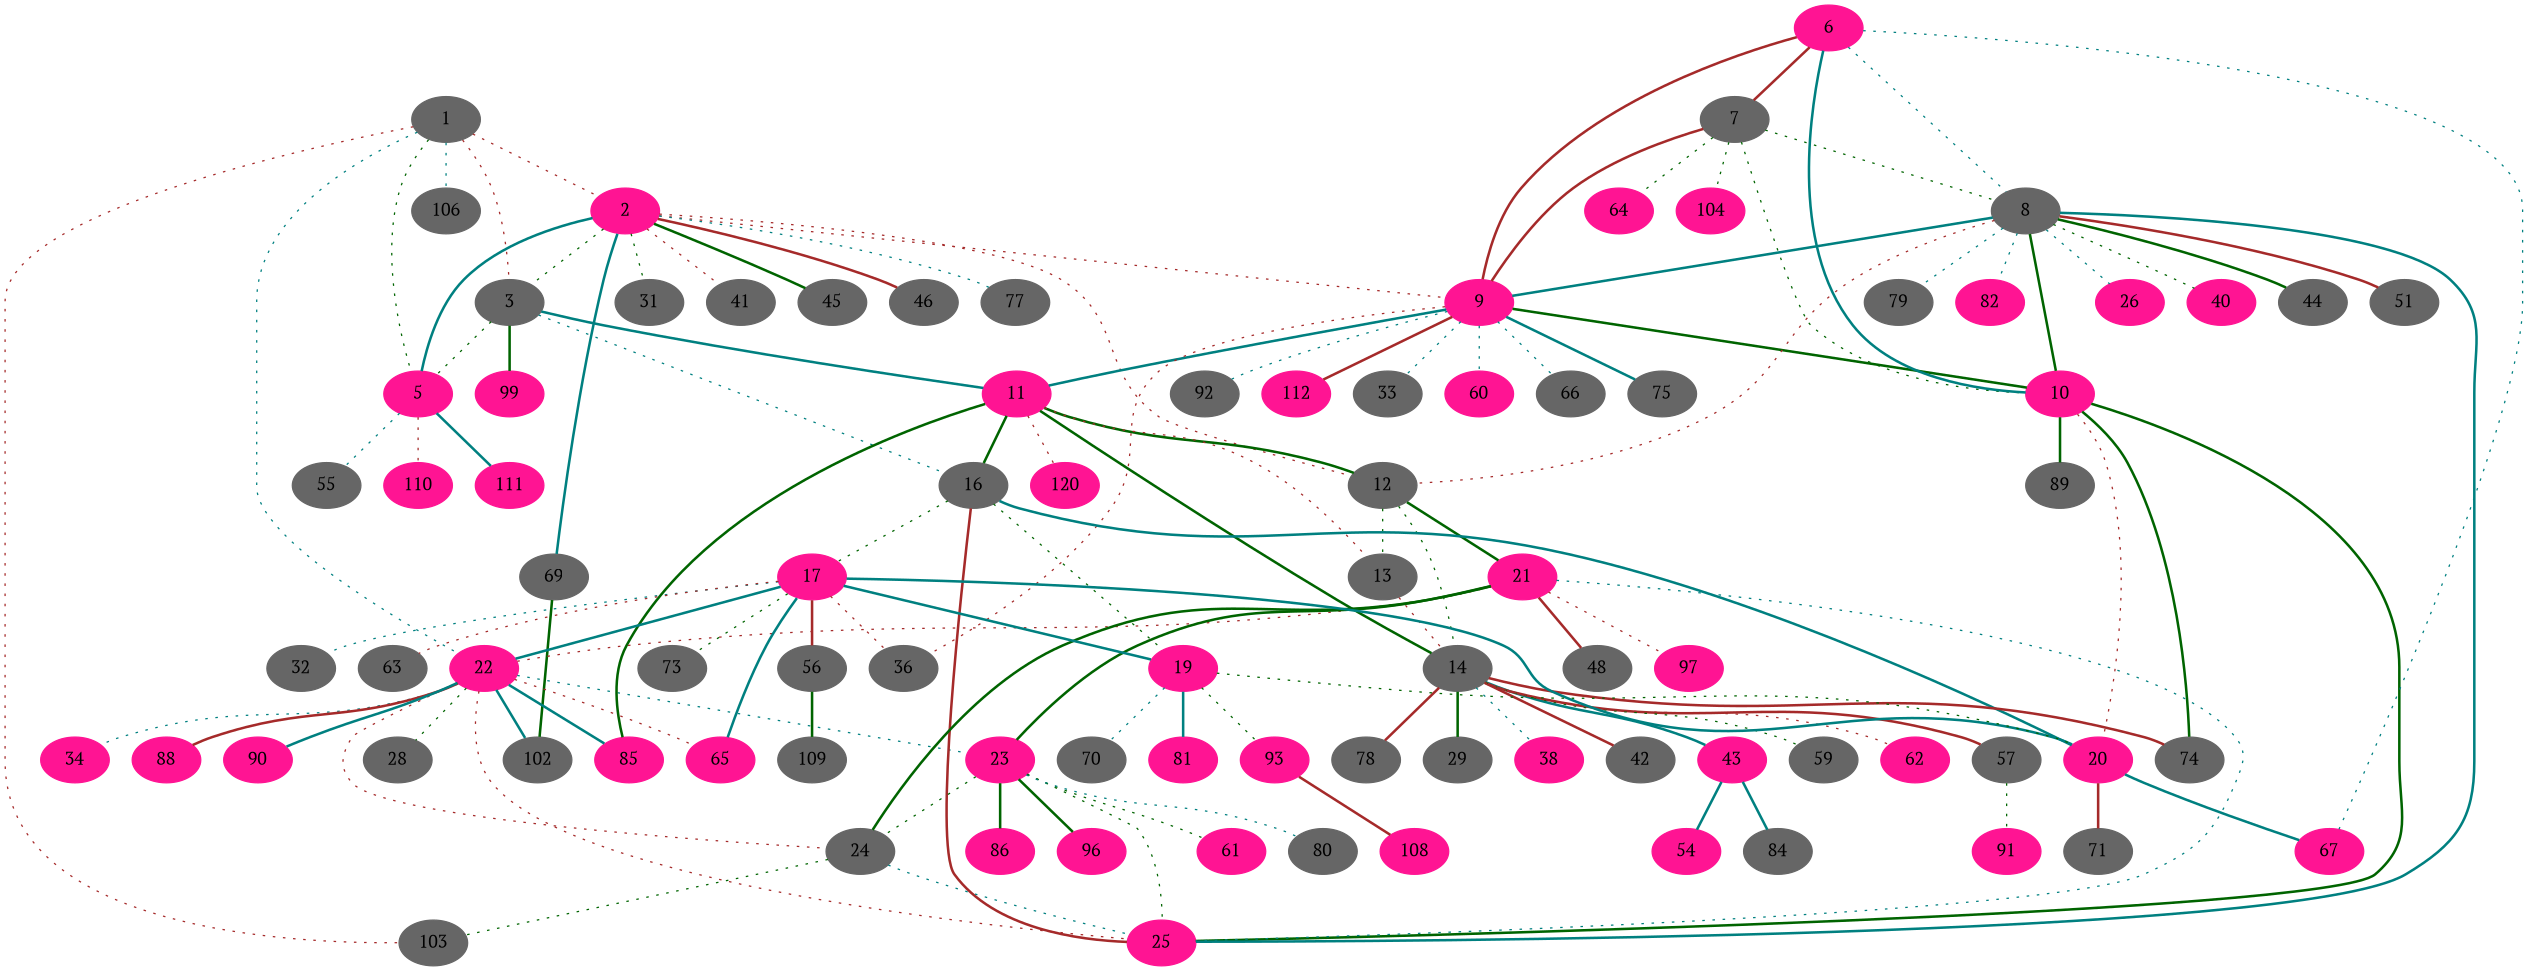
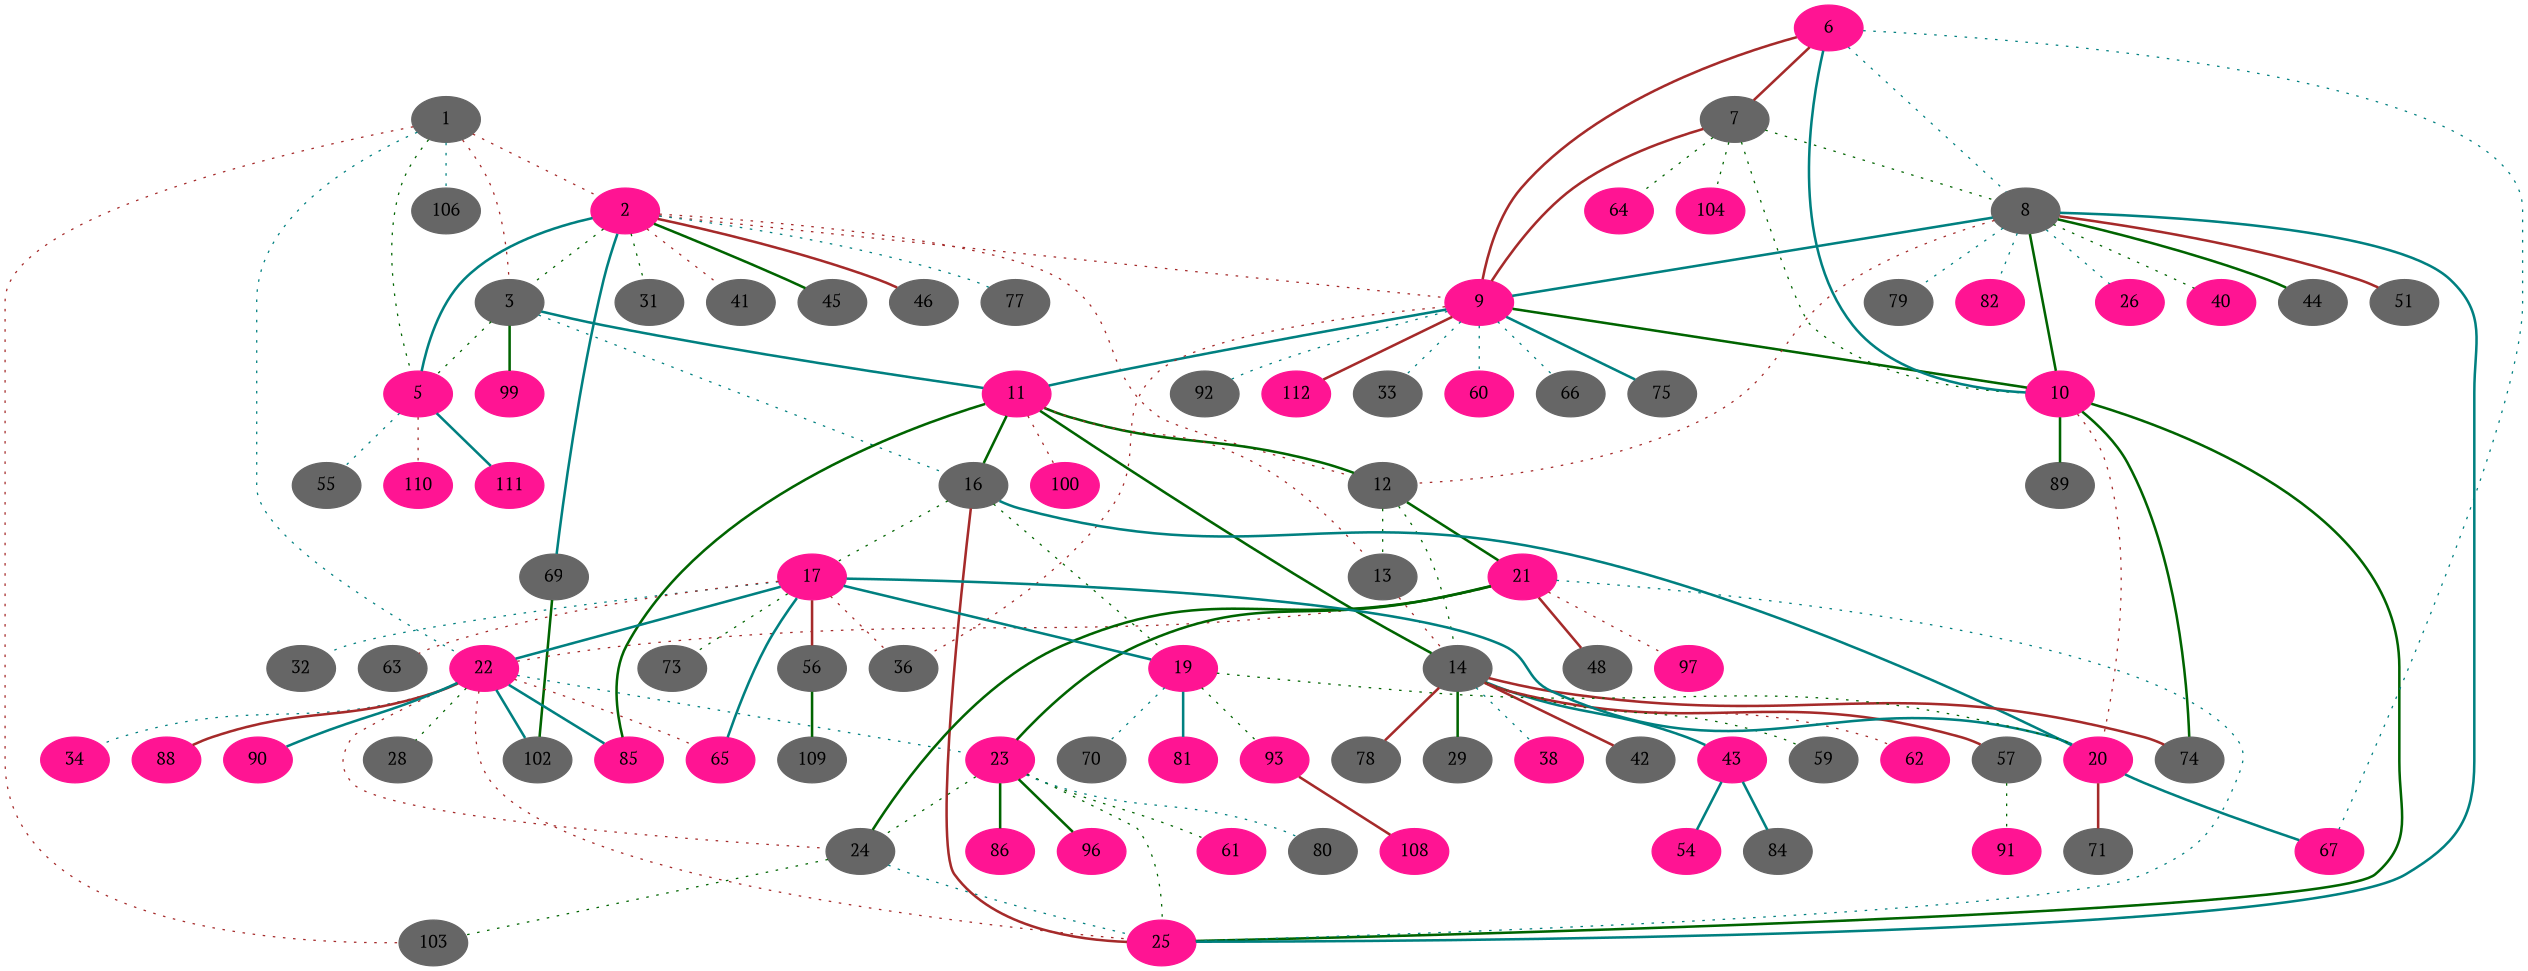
node "120": label "120" -> "100"
